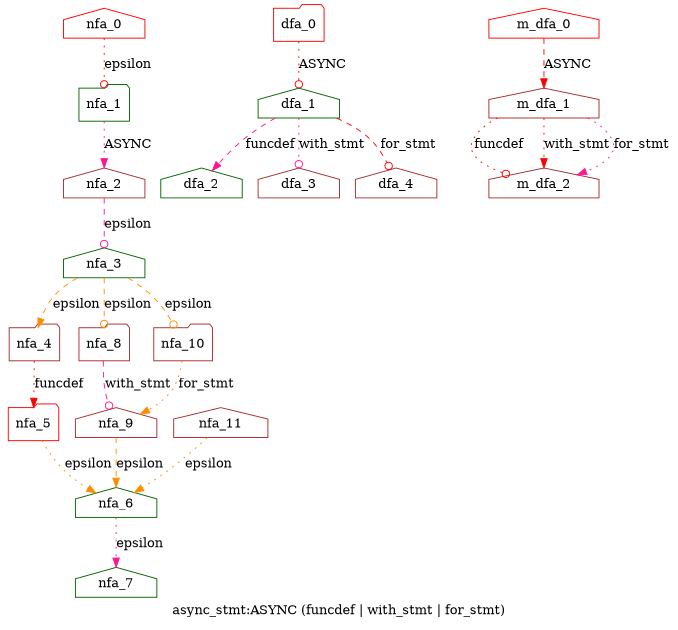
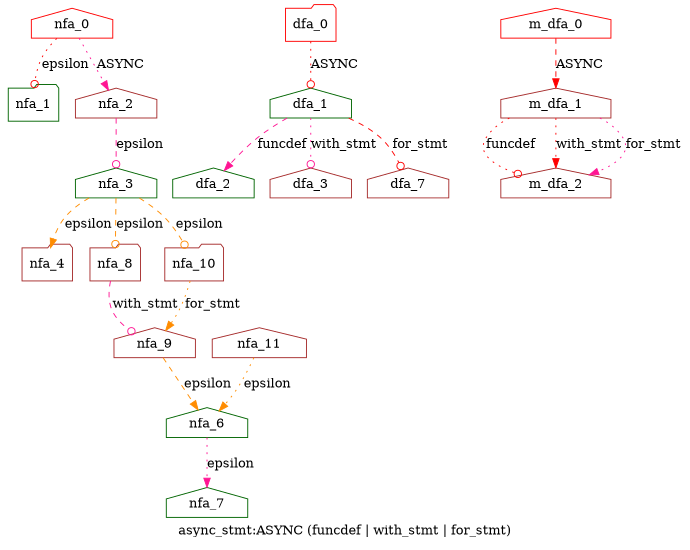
edge "nfa_1" -> "nfa_2": now "nfa_0" -> "nfa_2"
node "dfa_4": label "dfa_4" -> "dfa_7"
node "nfa_5": removed
